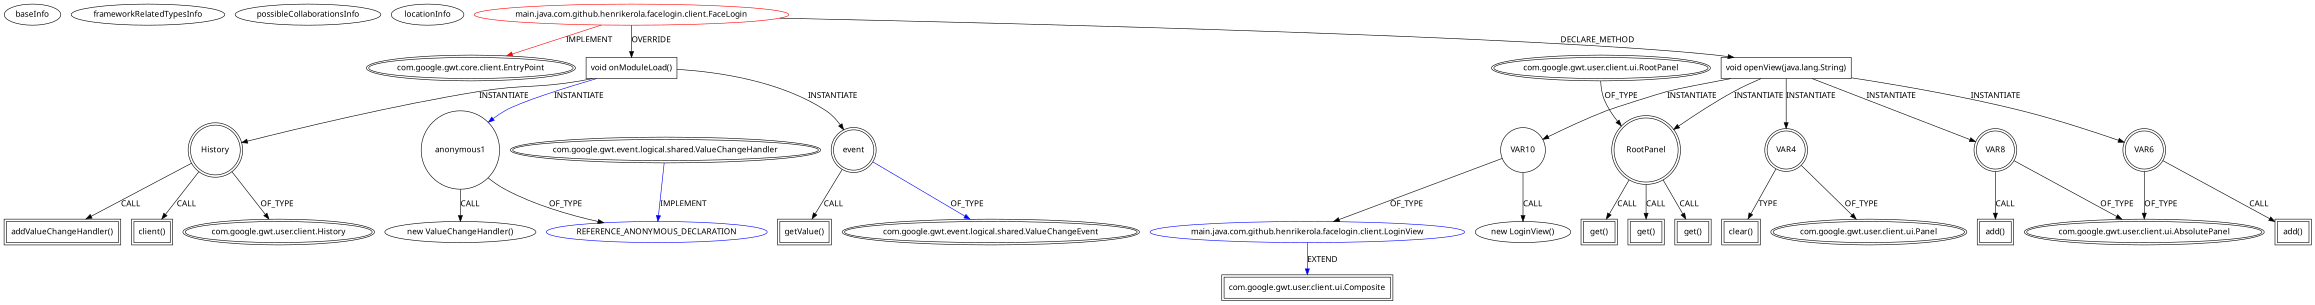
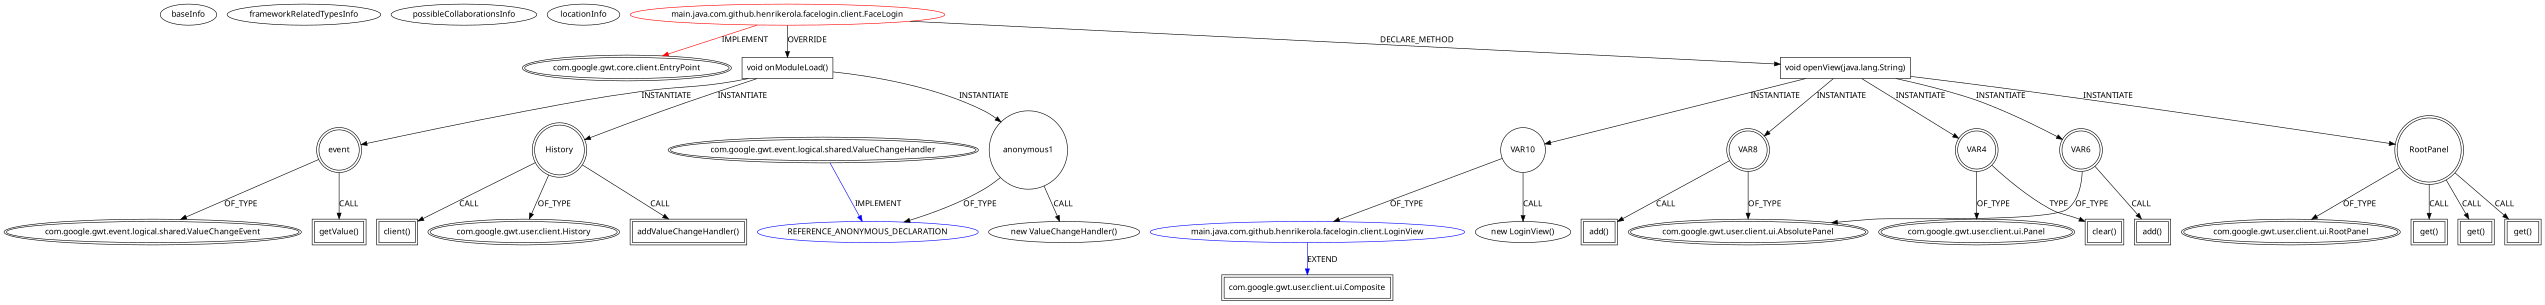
edge "void onModuleLoad()" -> "anonymous1": color blue -> black
edge "com.google.gwt.user.client.ui.RootPanel" -> "RootPanel": reversed
edge "event" -> "com.google.gwt.event.logical.shared.ValueChangeEvent": color blue -> black
